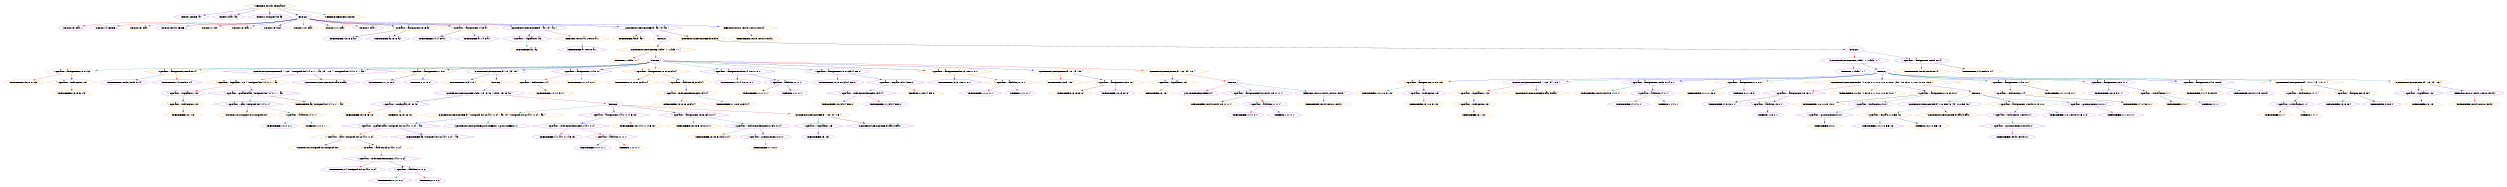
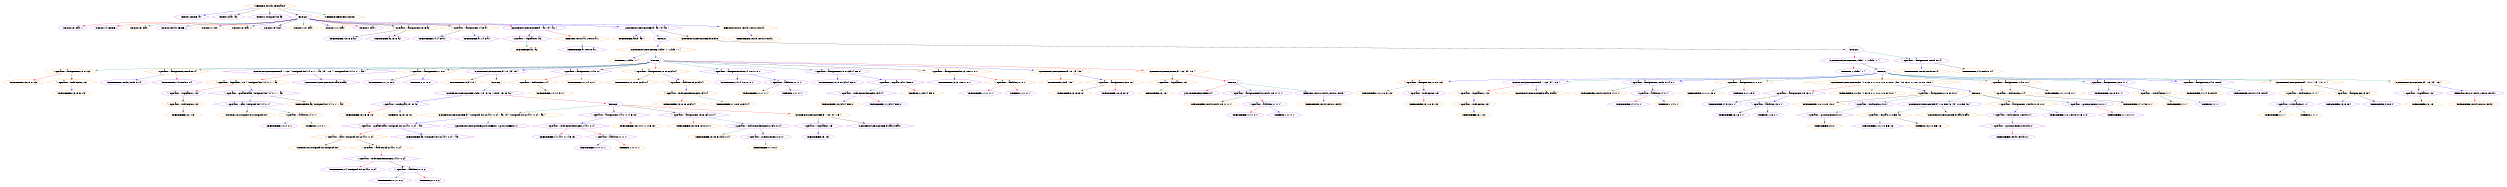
node "(IDENTIFIER,v3,v3 + 1)": added
